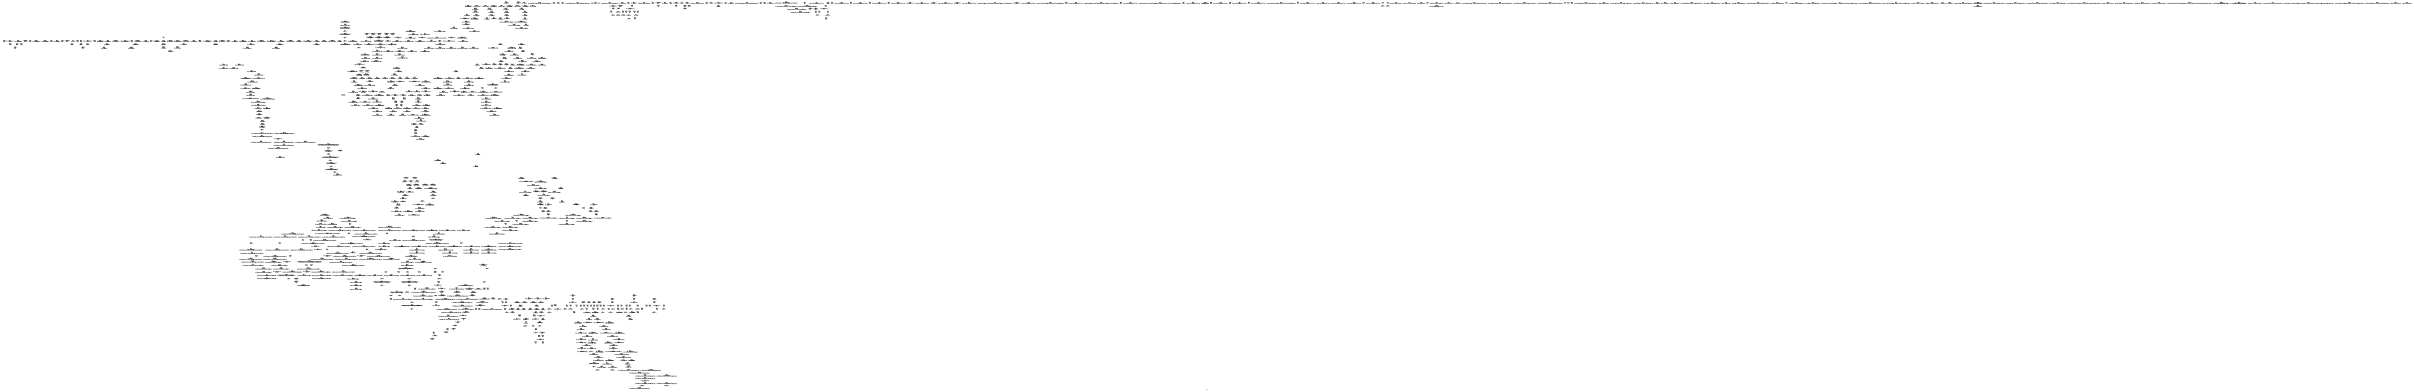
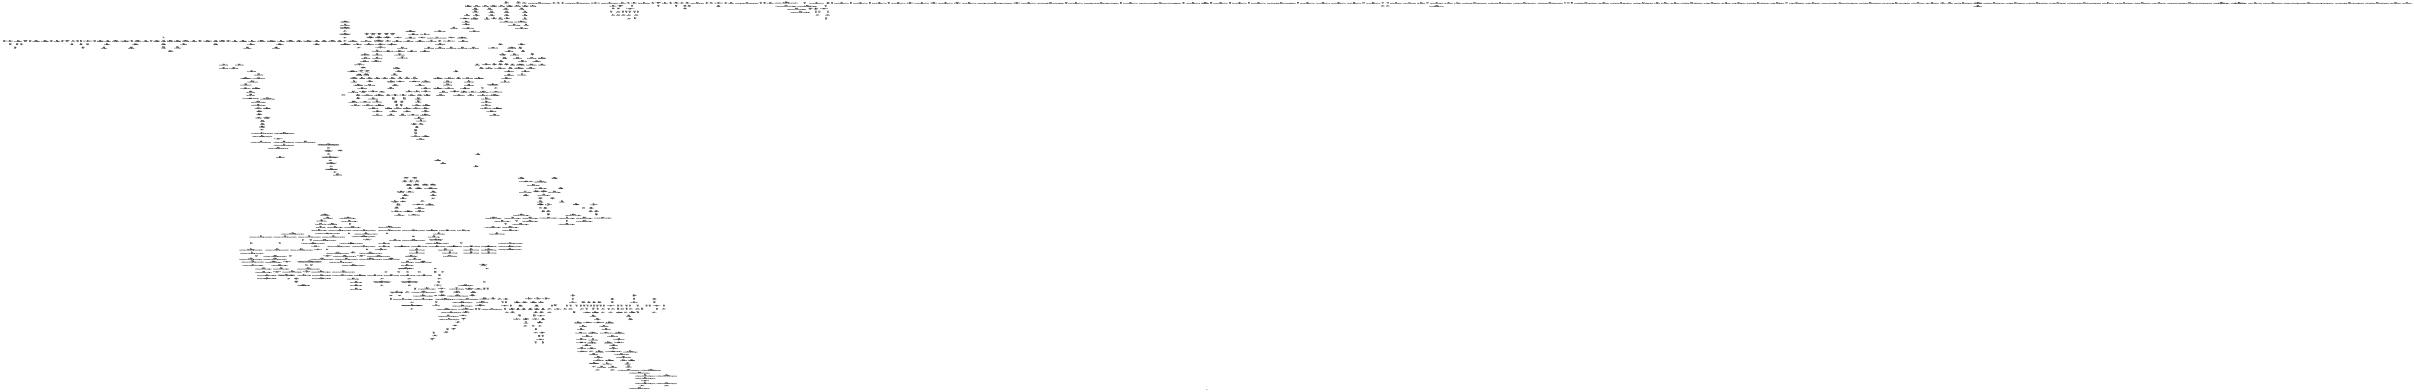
node "NodeID: 495": removed
